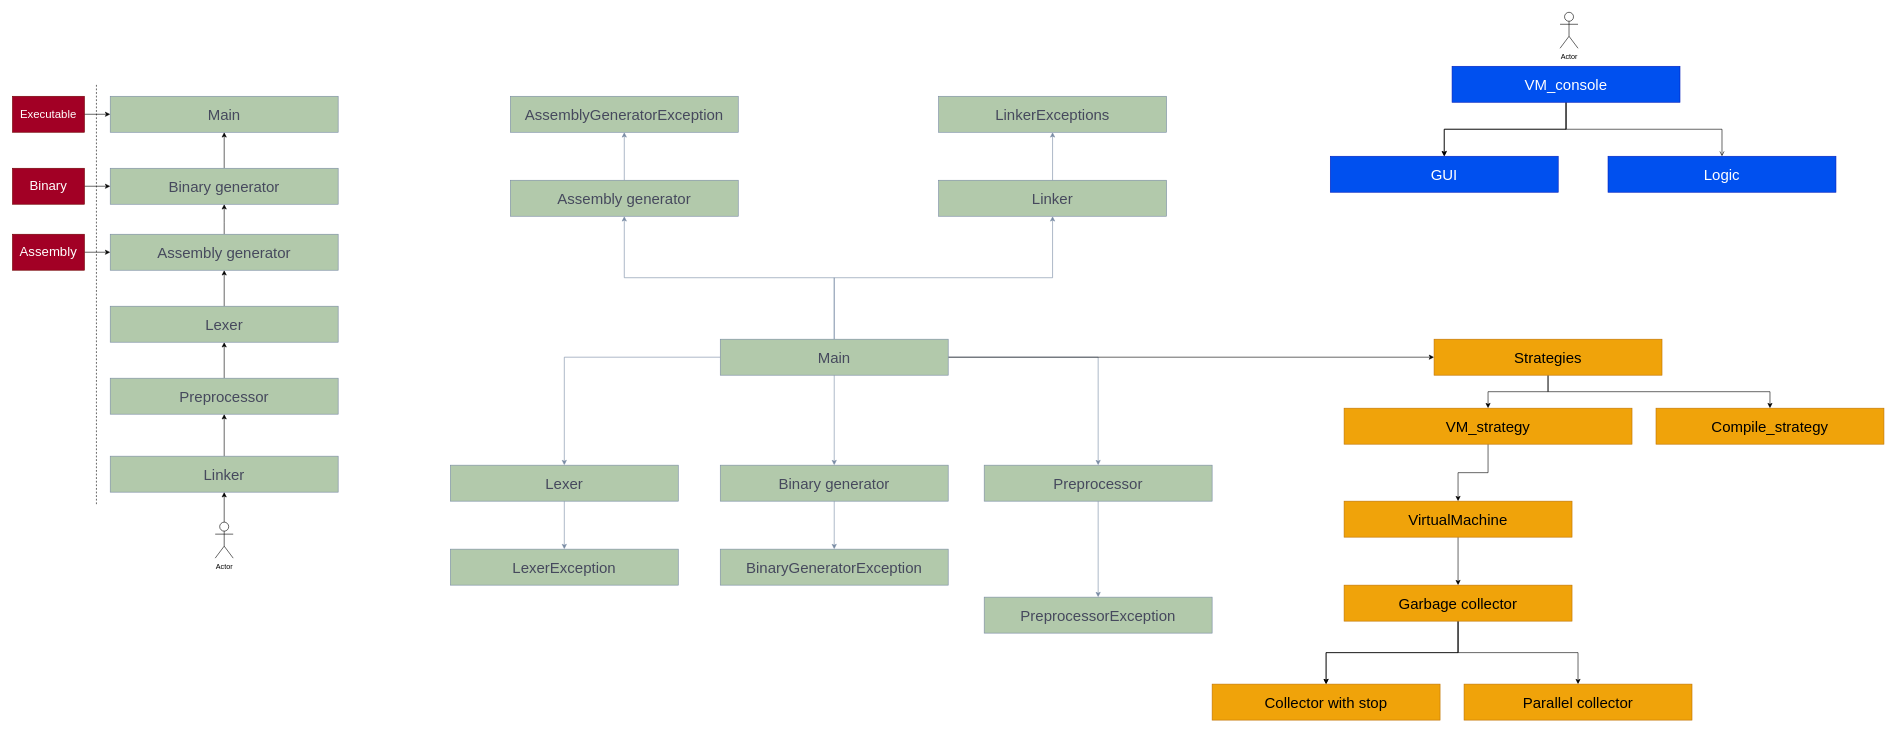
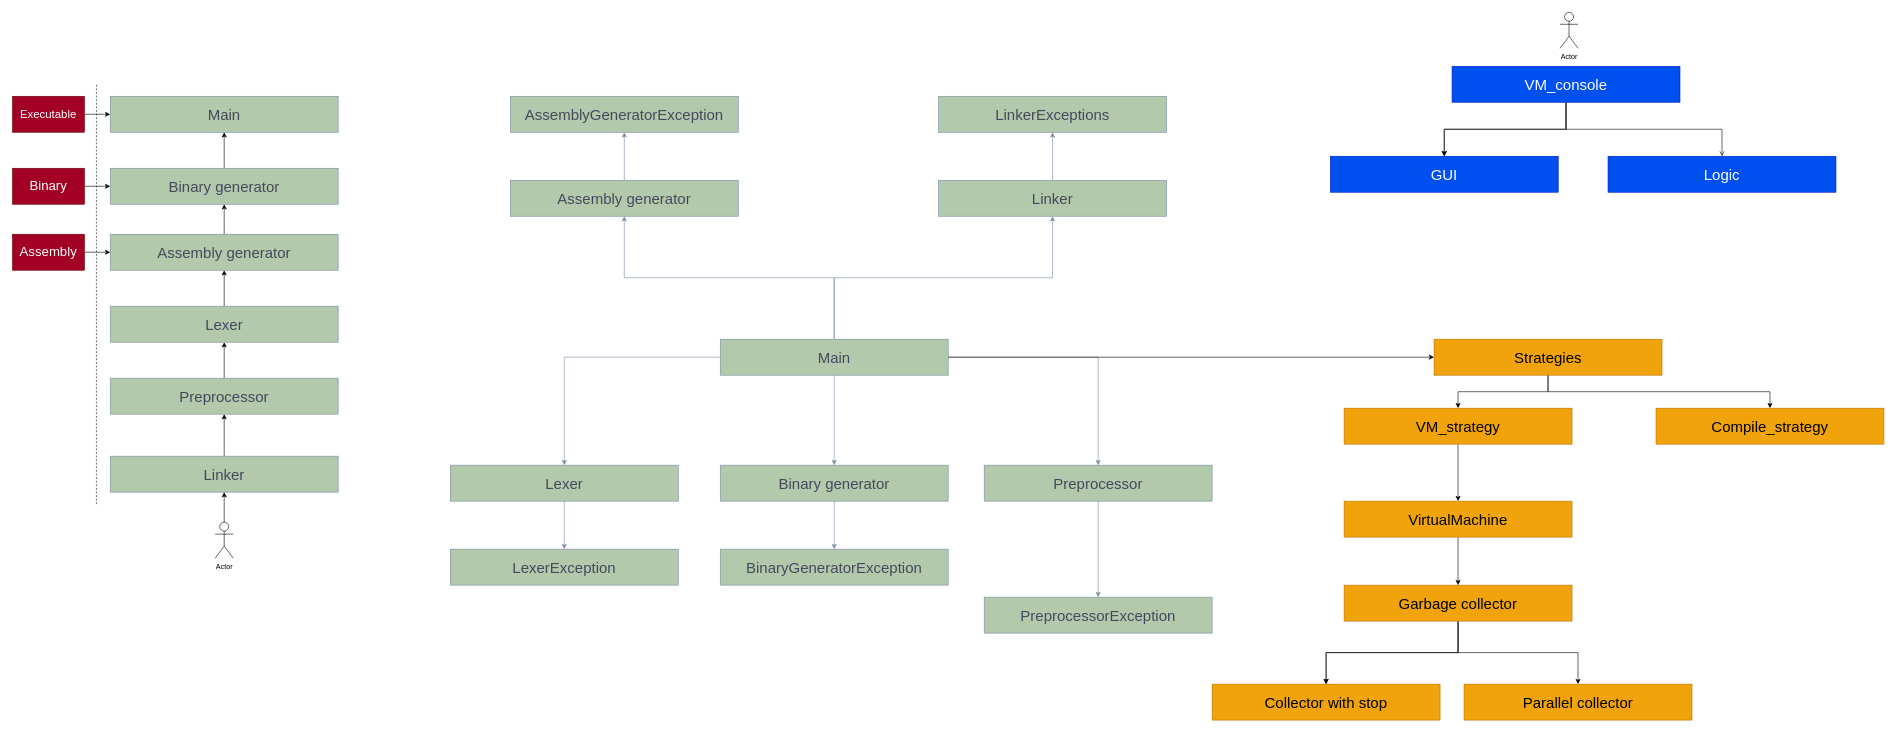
node "VM_strategy": size 288x36 -> 228x36
